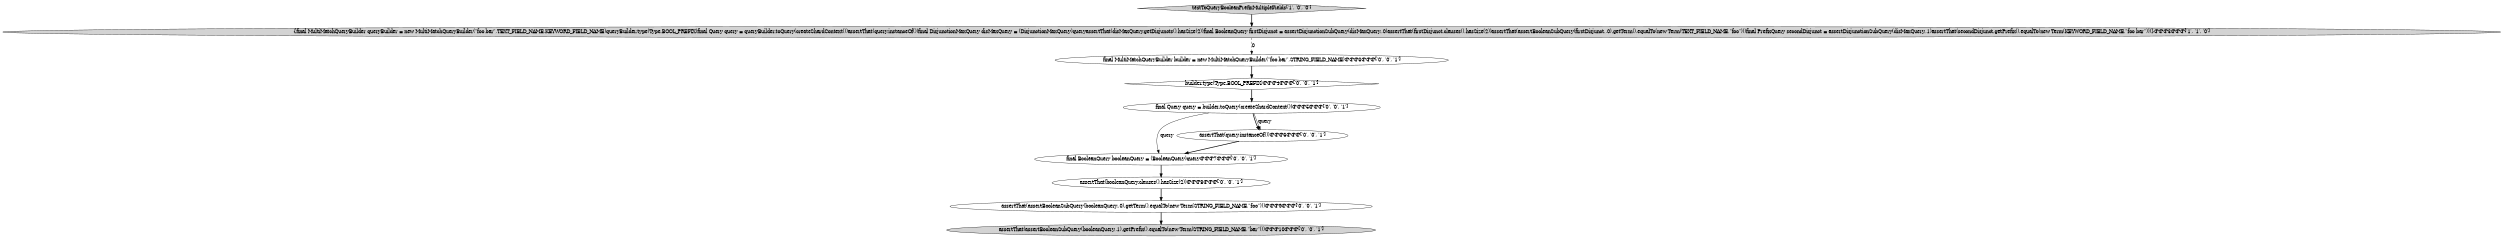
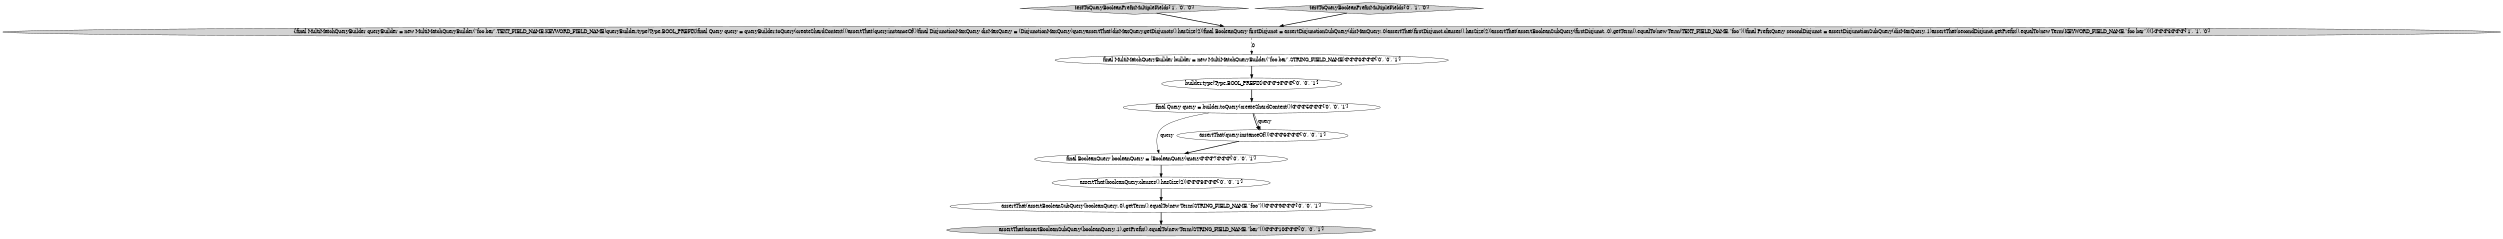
node "testToQueryBooleanPrefixMultipleFields['0', '1', '0']": added
node "builder.type(Type.BOOL_PREFIX)@@@4@@@['0', '0', '1']": shape diamond -> ellipse
